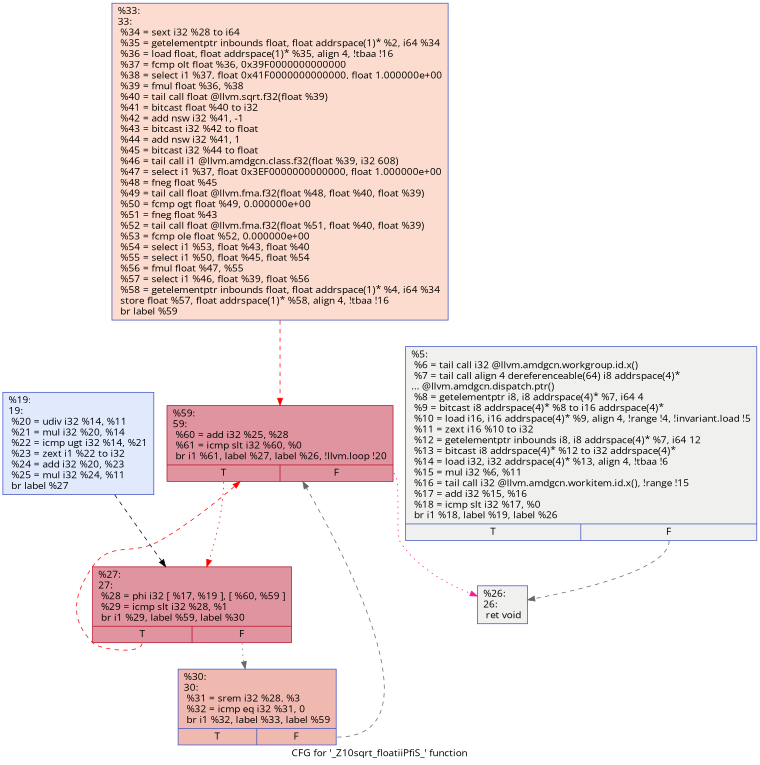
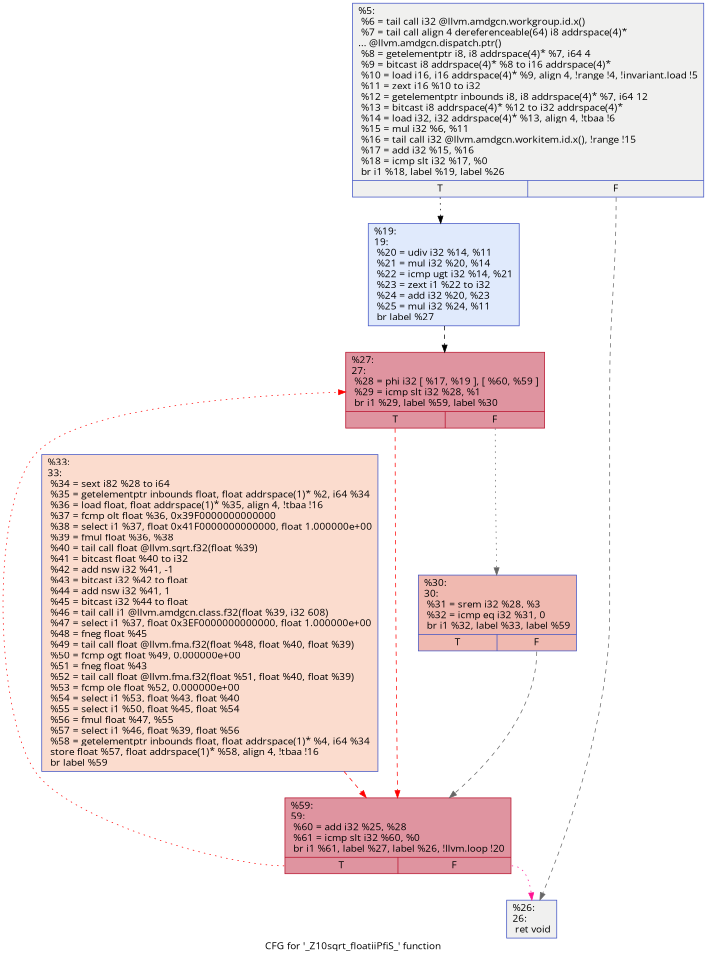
node "%33:": text "%34 = sext i32 %28 to i64" -> "%34 = sext i82 %28 to i64"
edge "%5:" -> "%19:": added
